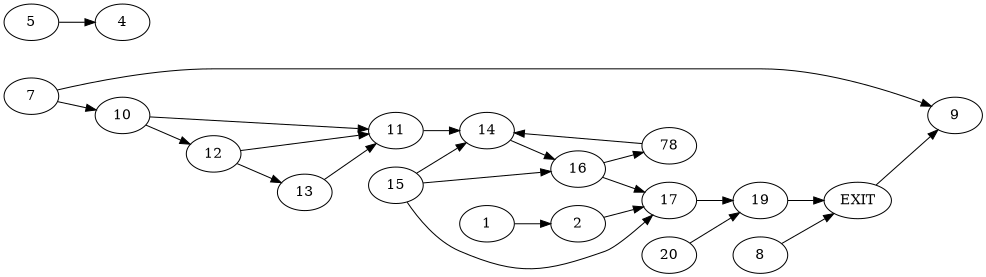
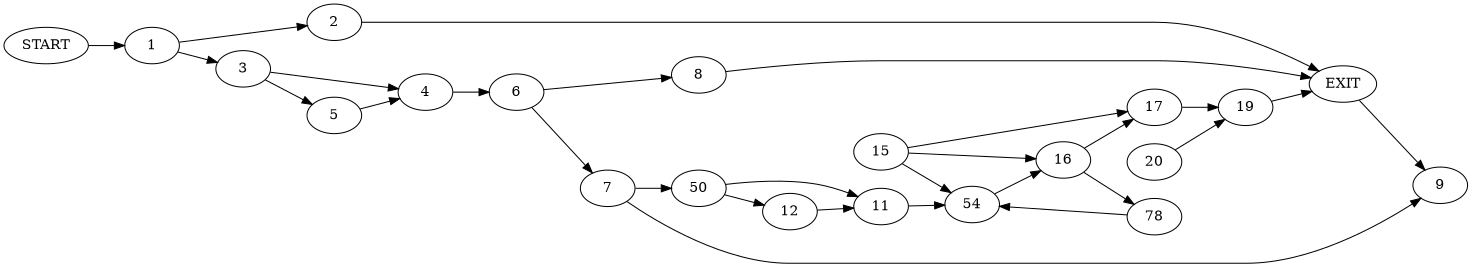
node "START": added
node "3": added
node "6": added
node "10": label "10" -> "50"
node "14": label "14" -> "54"
node "13": removed
edge "2" -> "17": now "2" -> "EXIT"
